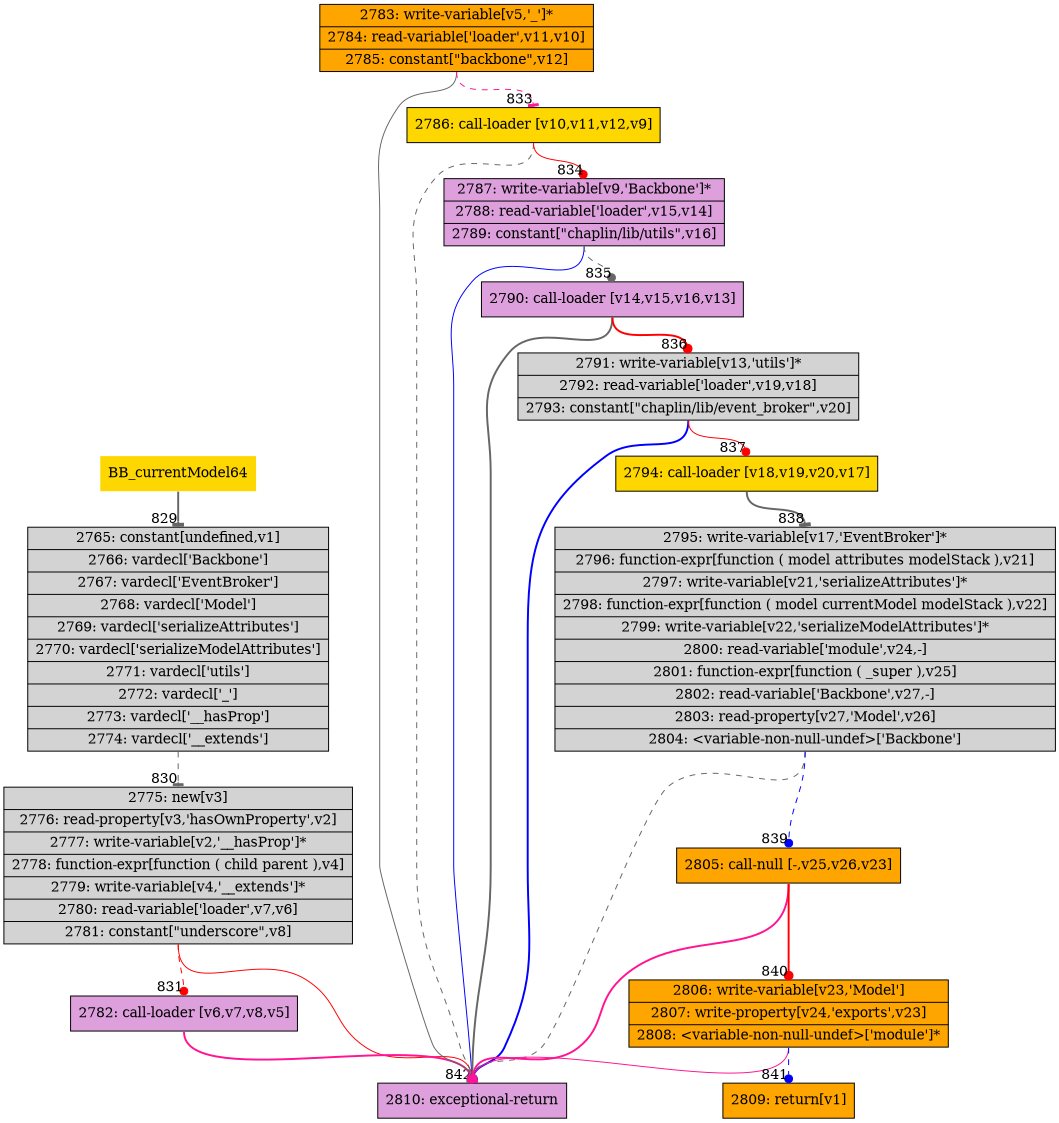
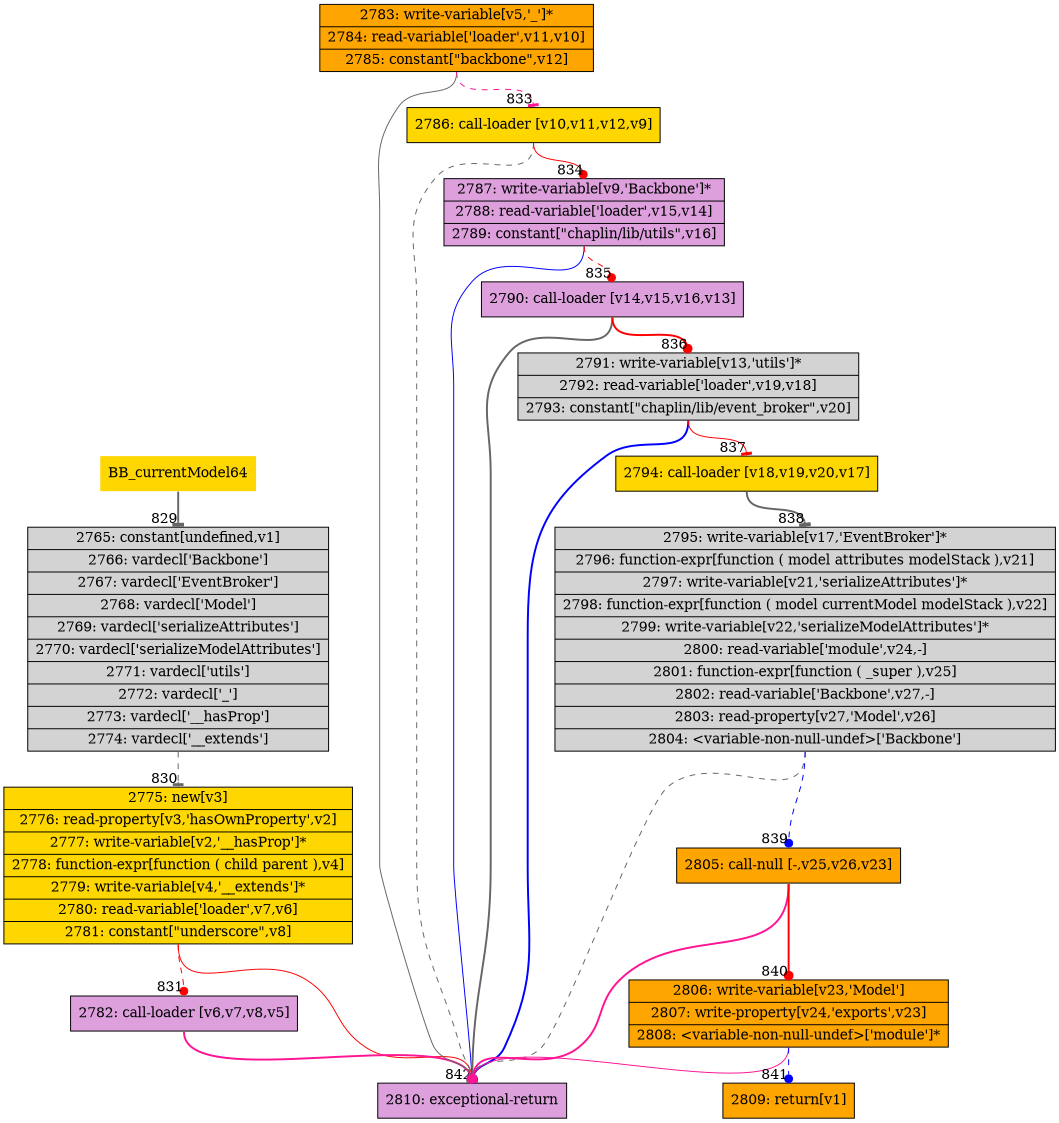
edge "2787: write-variable[v9,'Backbone']*" -> "2790: call-loader [v14,v15,v16,v13]": color gray40 -> red
edge "2791: write-variable[v13,'utils']*" -> "2794: call-loader [v18,v19,v20,v17]": arrowhead dot -> tee
node "2775: new[v3]": fillcolor lightgrey -> gold
